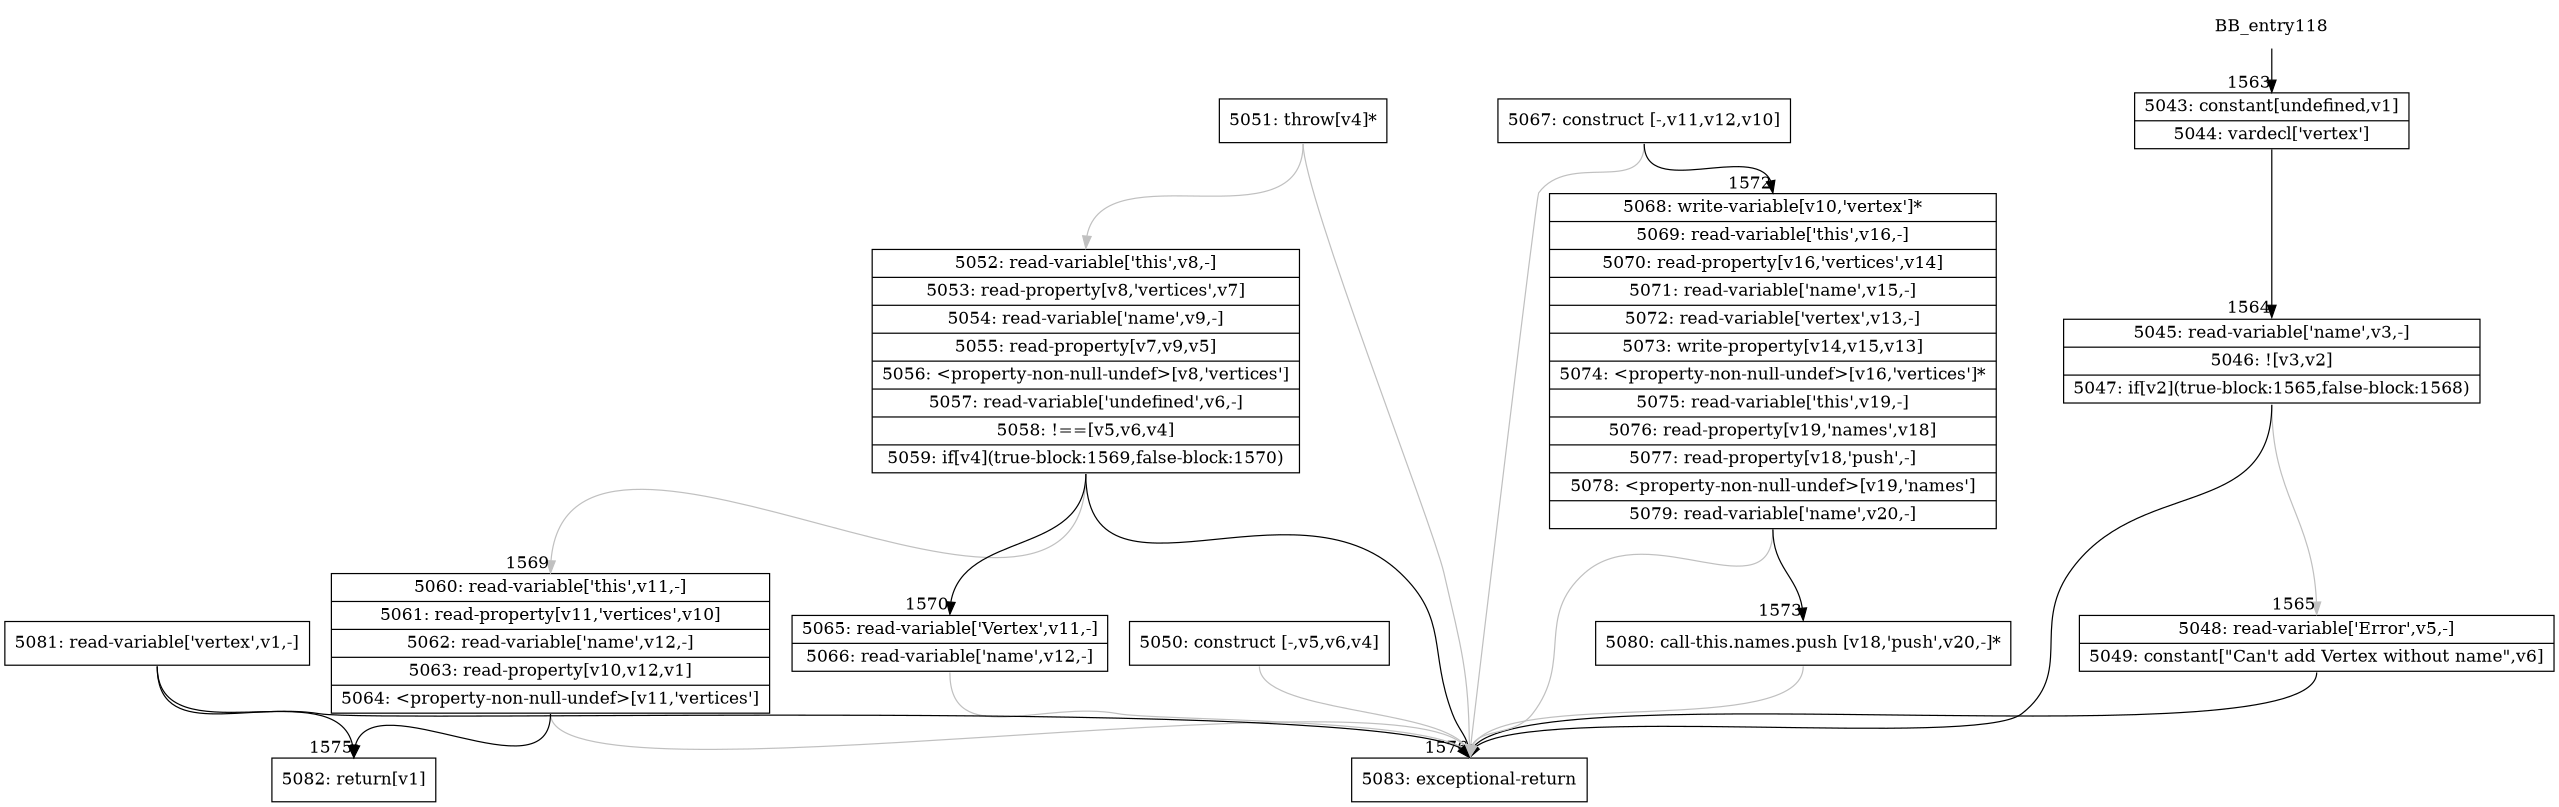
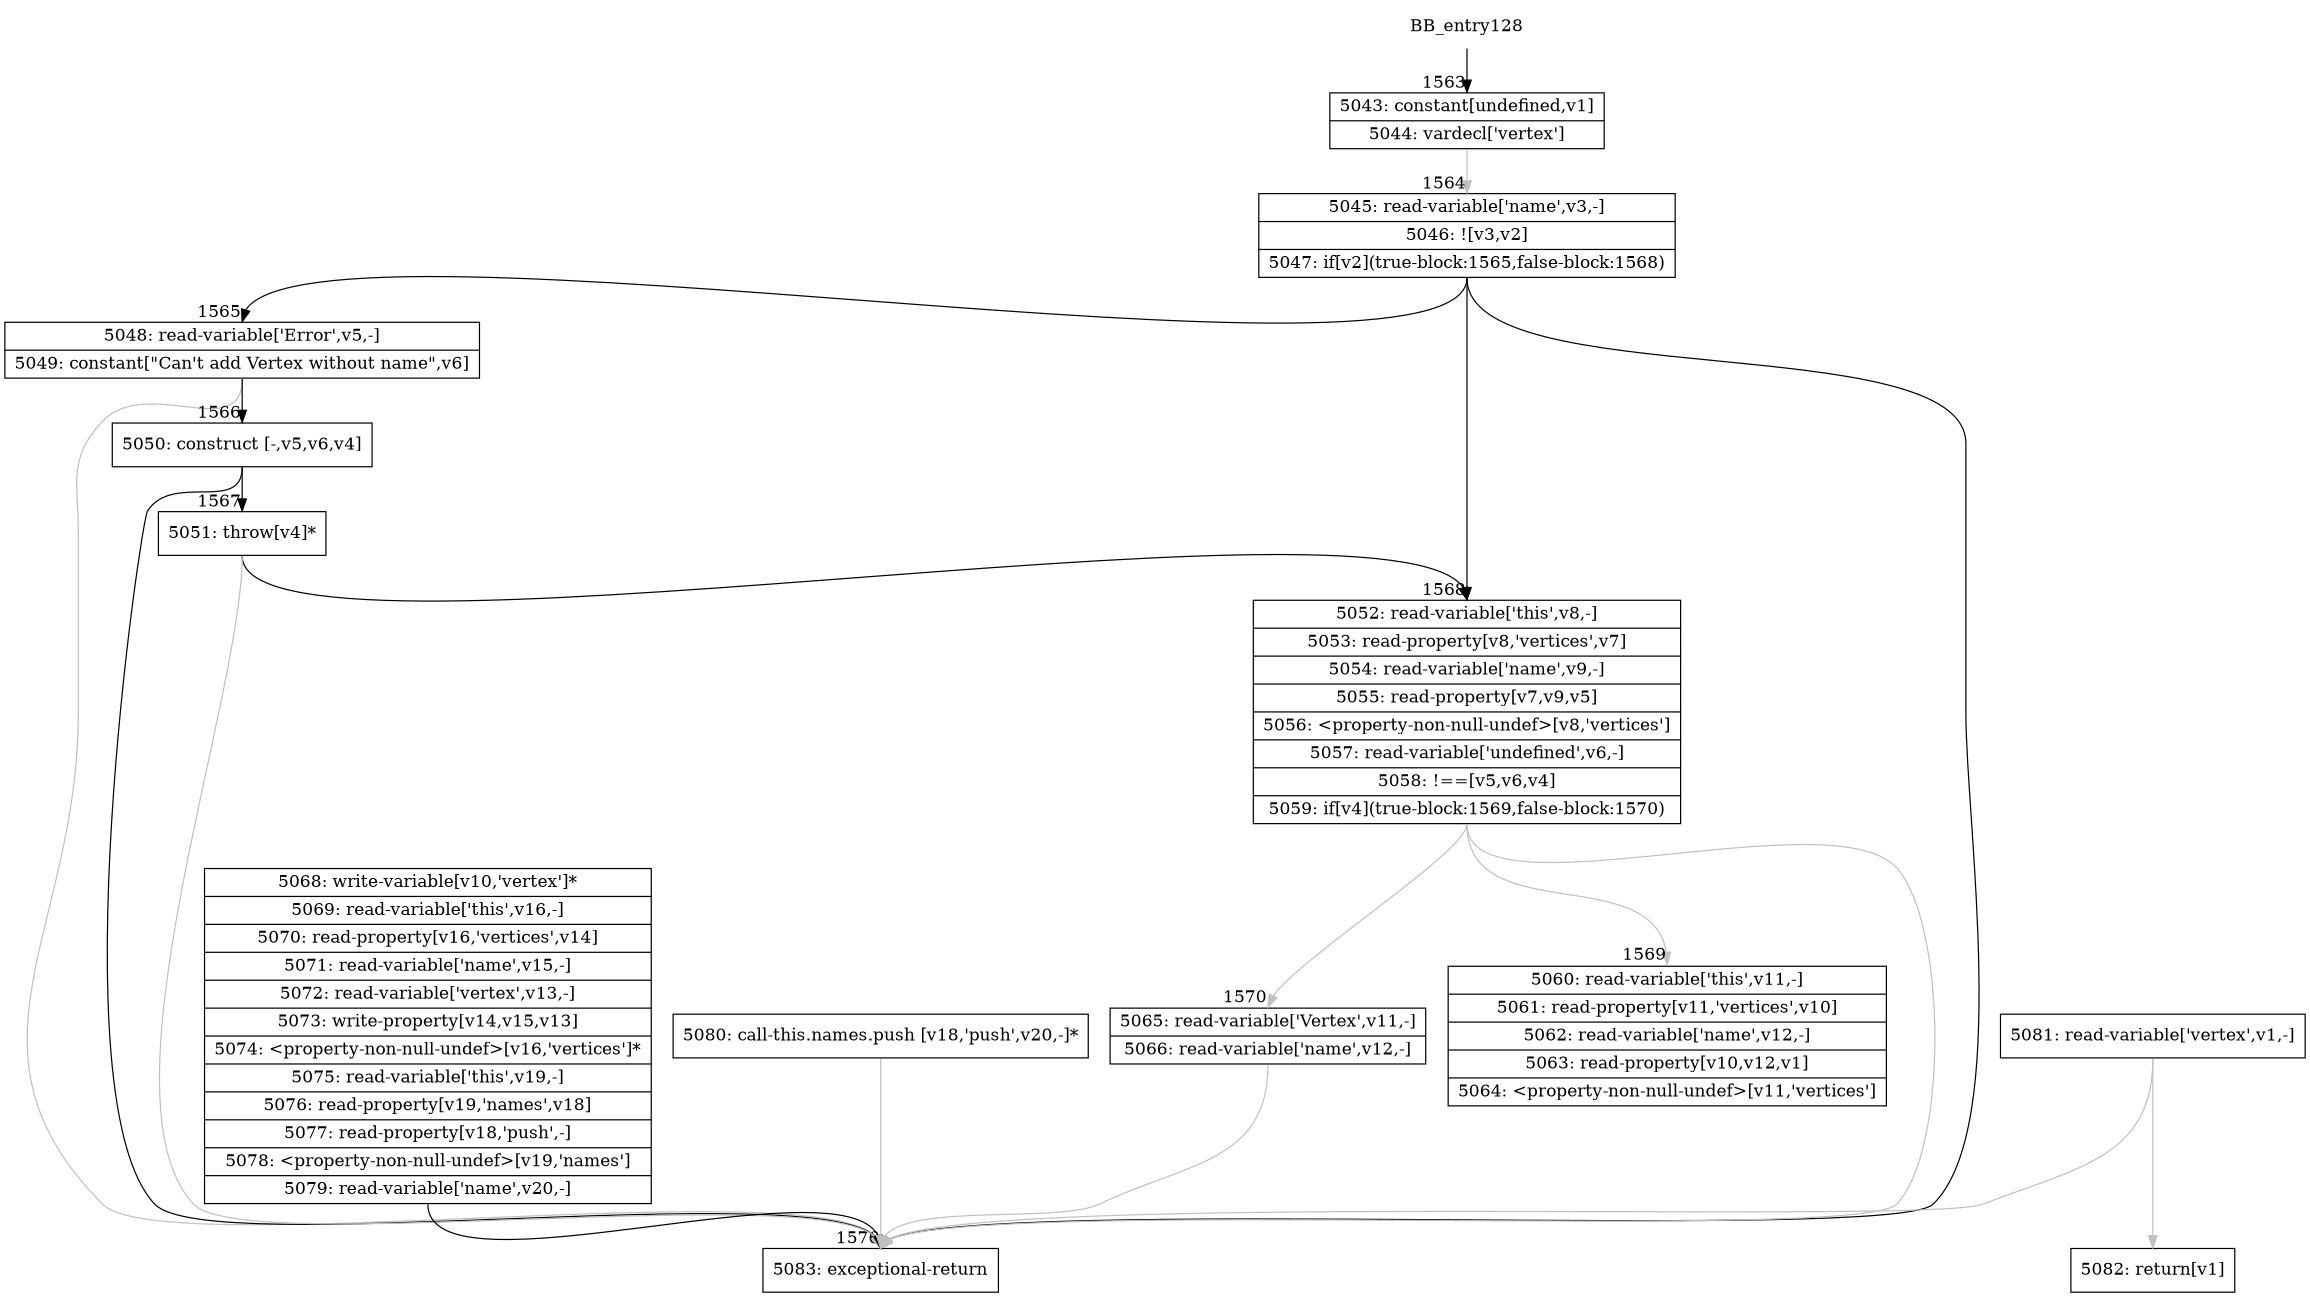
node "BB_entry118": label "BB_entry118" -> "BB_entry128"
node "5067: construct [-,v11,v12,v10]": removed
edge "5051: throw[v4]*" -> "5052: read-variable['this',v8,-]": color gray -> black
edge "5043: constant[undefined,v1]" -> "5045: read-variable['name',v3,-]": color black -> gray
edge "5048: read-variable['Error',v5,-]" -> "5050: construct [-,v5,v6,v4]": added
edge "5045: read-variable['name',v3,-]" -> "5052: read-variable['this',v8,-]": added
edge "5050: construct [-,v5,v6,v4]" -> "5051: throw[v4]*": added
edge "5045: read-variable['name',v3,-]" -> "5048: read-variable['Error',v5,-]": color gray -> black
edge "5052: read-variable['this',v8,-]" -> "5083: exceptional-return": color black -> gray
edge "5052: read-variable['this',v8,-]" -> "5065: read-variable['Vertex',v11,-]": color black -> gray
edge "5068: write-variable[v10,'vertex']*" -> "5080: call-this.names.push [v18,'push',v20,-]*": removed
edge "5068: write-variable[v10,'vertex']*" -> "5083: exceptional-return": color gray -> black
edge "5050: construct [-,v5,v6,v4]" -> "5083: exceptional-return": color gray -> black
edge "5081: read-variable['vertex',v1,-]" -> "5082: return[v1]": color black -> gray
edge "5081: read-variable['vertex',v1,-]" -> "5083: exceptional-return": color black -> gray
edge "5048: read-variable['Error',v5,-]" -> "5083: exceptional-return": color black -> gray
edge "5060: read-variable['this',v11,-]" -> "5083: exceptional-return": removed
edge "5060: read-variable['this',v11,-]" -> "5082: return[v1]": removed
